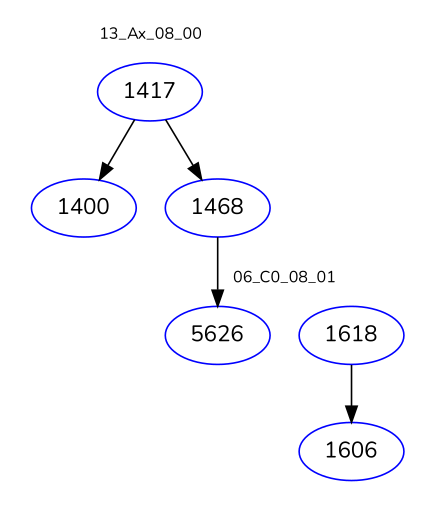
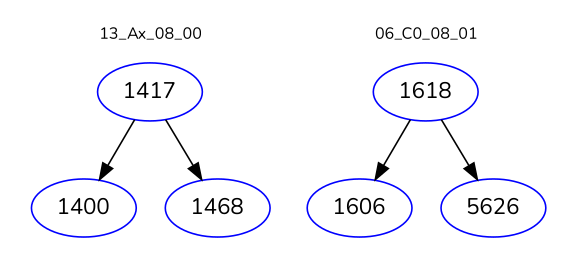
edge "1468" -> "5626": now "1618" -> "5626"
